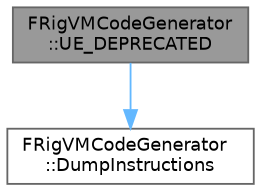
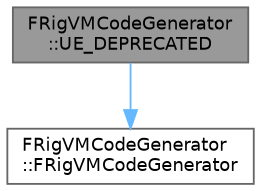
node "FRigVMCodeGenerator ::DumpInstructions": label "FRigVMCodeGenerator ::DumpInstructions" -> "FRigVMCodeGenerator ::FRigVMCodeGenerator"
